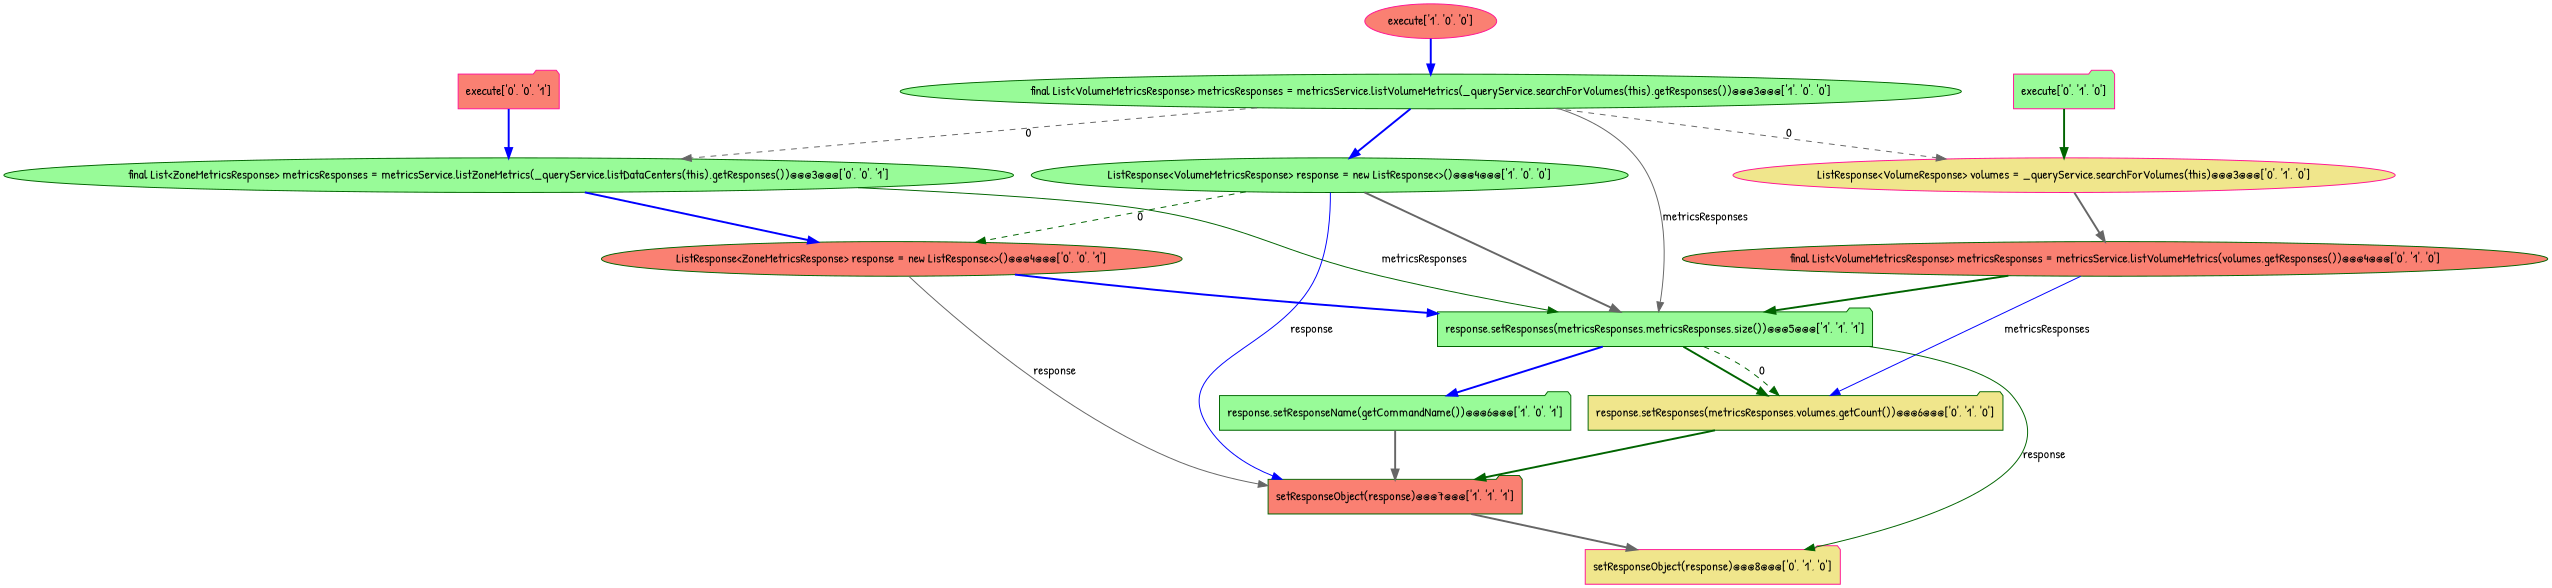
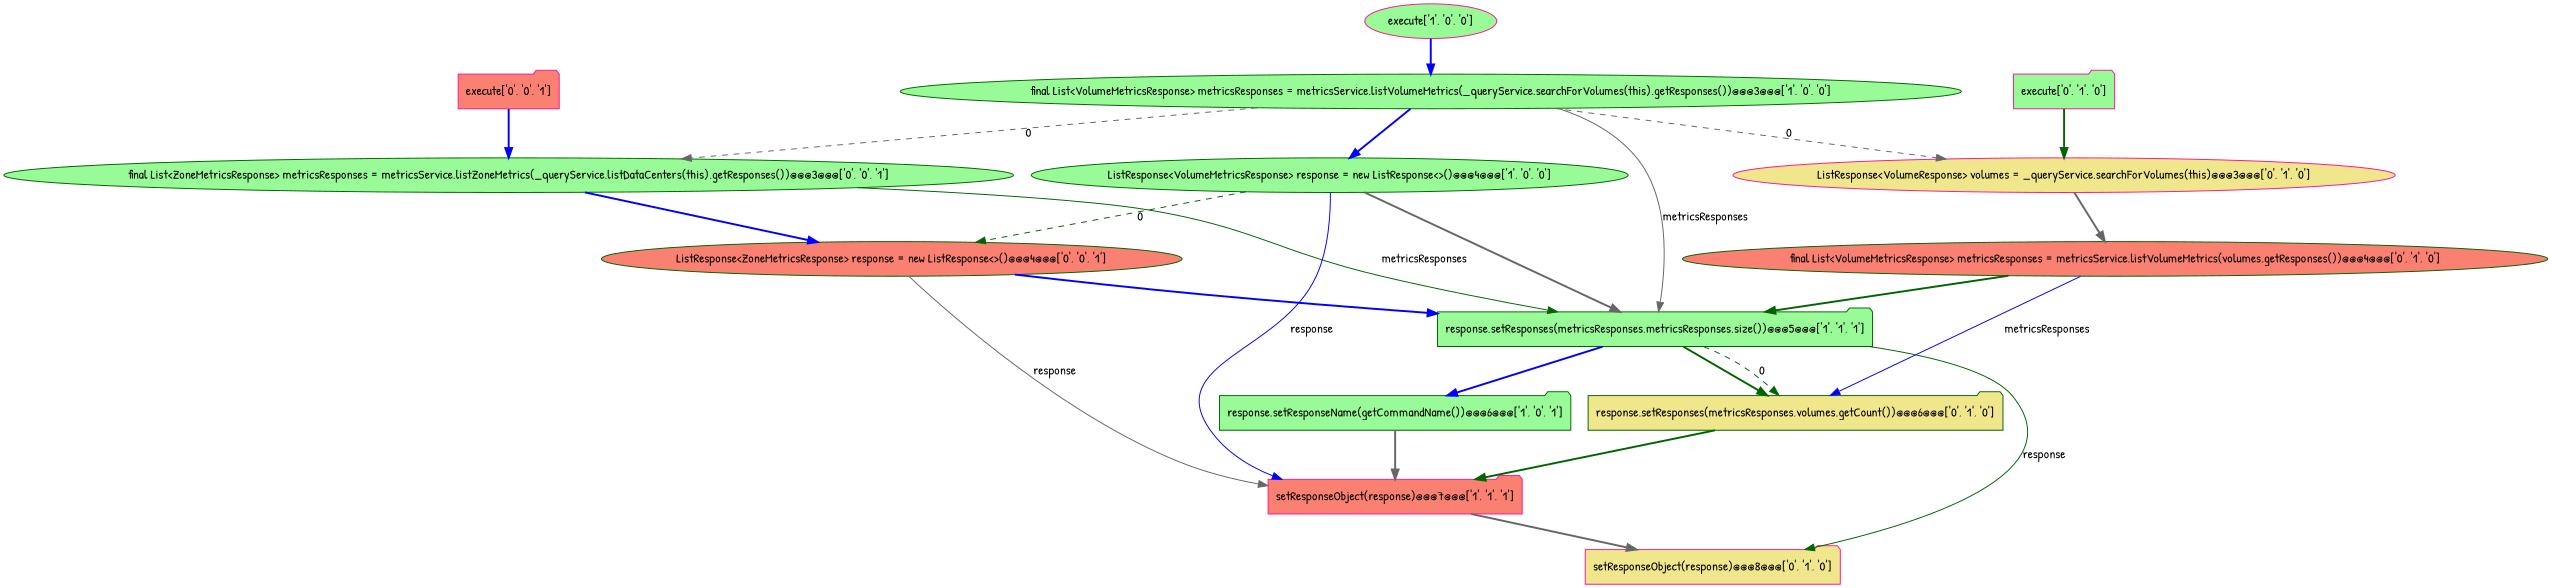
node "execute['1', '0', '0']": fillcolor salmon -> palegreen
node "setResponseObject(response)@@@7@@@['1', '1', '1']": color darkgreen -> deeppink
